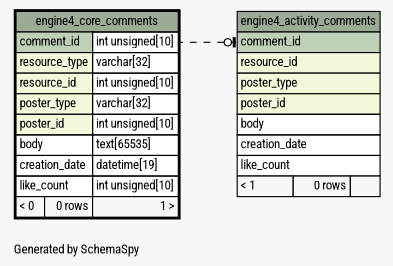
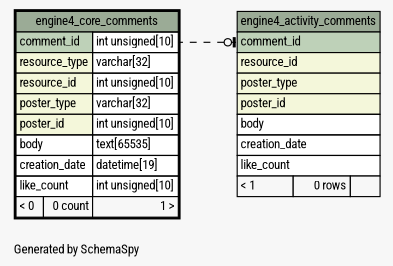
node "engine4_core_comments": text "0 rows" -> "0 count"
